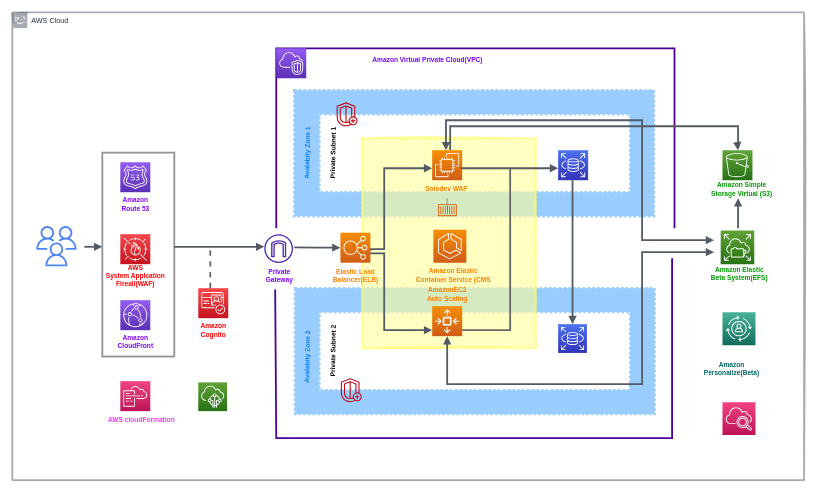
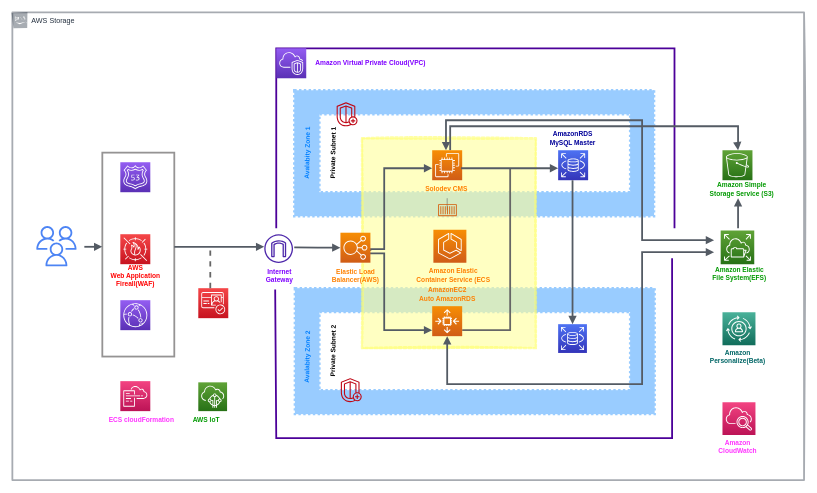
node "AWS Cloud": label "AWS Cloud" -> "AWS Storage"
node "Amazon Virtual Private Cloud(VPC)": moved (428, 60) -> (371, 63)
node "AmazonRDS MySQL Master": added
node "Solodev WAF": label "Solodev WAF" -> "Solodev CMS"
node "Amazon Simple Storage Virtual (S3)": label "Amazon Simple Storage Virtual (S3)" -> "Amazon Simple Storage Service (S3)"
node "Amazon Route 53": removed
node "Amazon Elastic Beta System(EFS)": label "Amazon Elastic Beta System(EFS)" -> "Amazon Elastic File System(EFS)"
node "Amazon Elastic Container Service (CMS": label "Amazon Elastic Container Service (CMS" -> "Amazon Elastic Container Service (ECS"
node "AWS System Applcation Fireall(WAF)": label "AWS System Applcation Fireall(WAF)" -> "AWS Web Applcation Fireall(WAF)"
node "PrivateGateway": label "PrivateGateway" -> "InternetGateway"
node "Elastic LoadBalancer(ELB)": label "Elastic LoadBalancer(ELB)" -> "Elastic LoadBalancer(AWS)"
node "AmazonEC2 Auto Scaling": label "AmazonEC2 Auto Scaling" -> "AmazonEC2 Auto AmazonRDS"
node "Amazon Cognito": removed
node "Amazon CloudFront": removed
node "Amazon Personalize(Beta)": moved (732, 369) -> (738, 357)
node "AWS cloudFormation": label "AWS cloudFormation" -> "ECS cloudFormation"
node "AWS loT": added
node "Amazon CloudWatch": added
